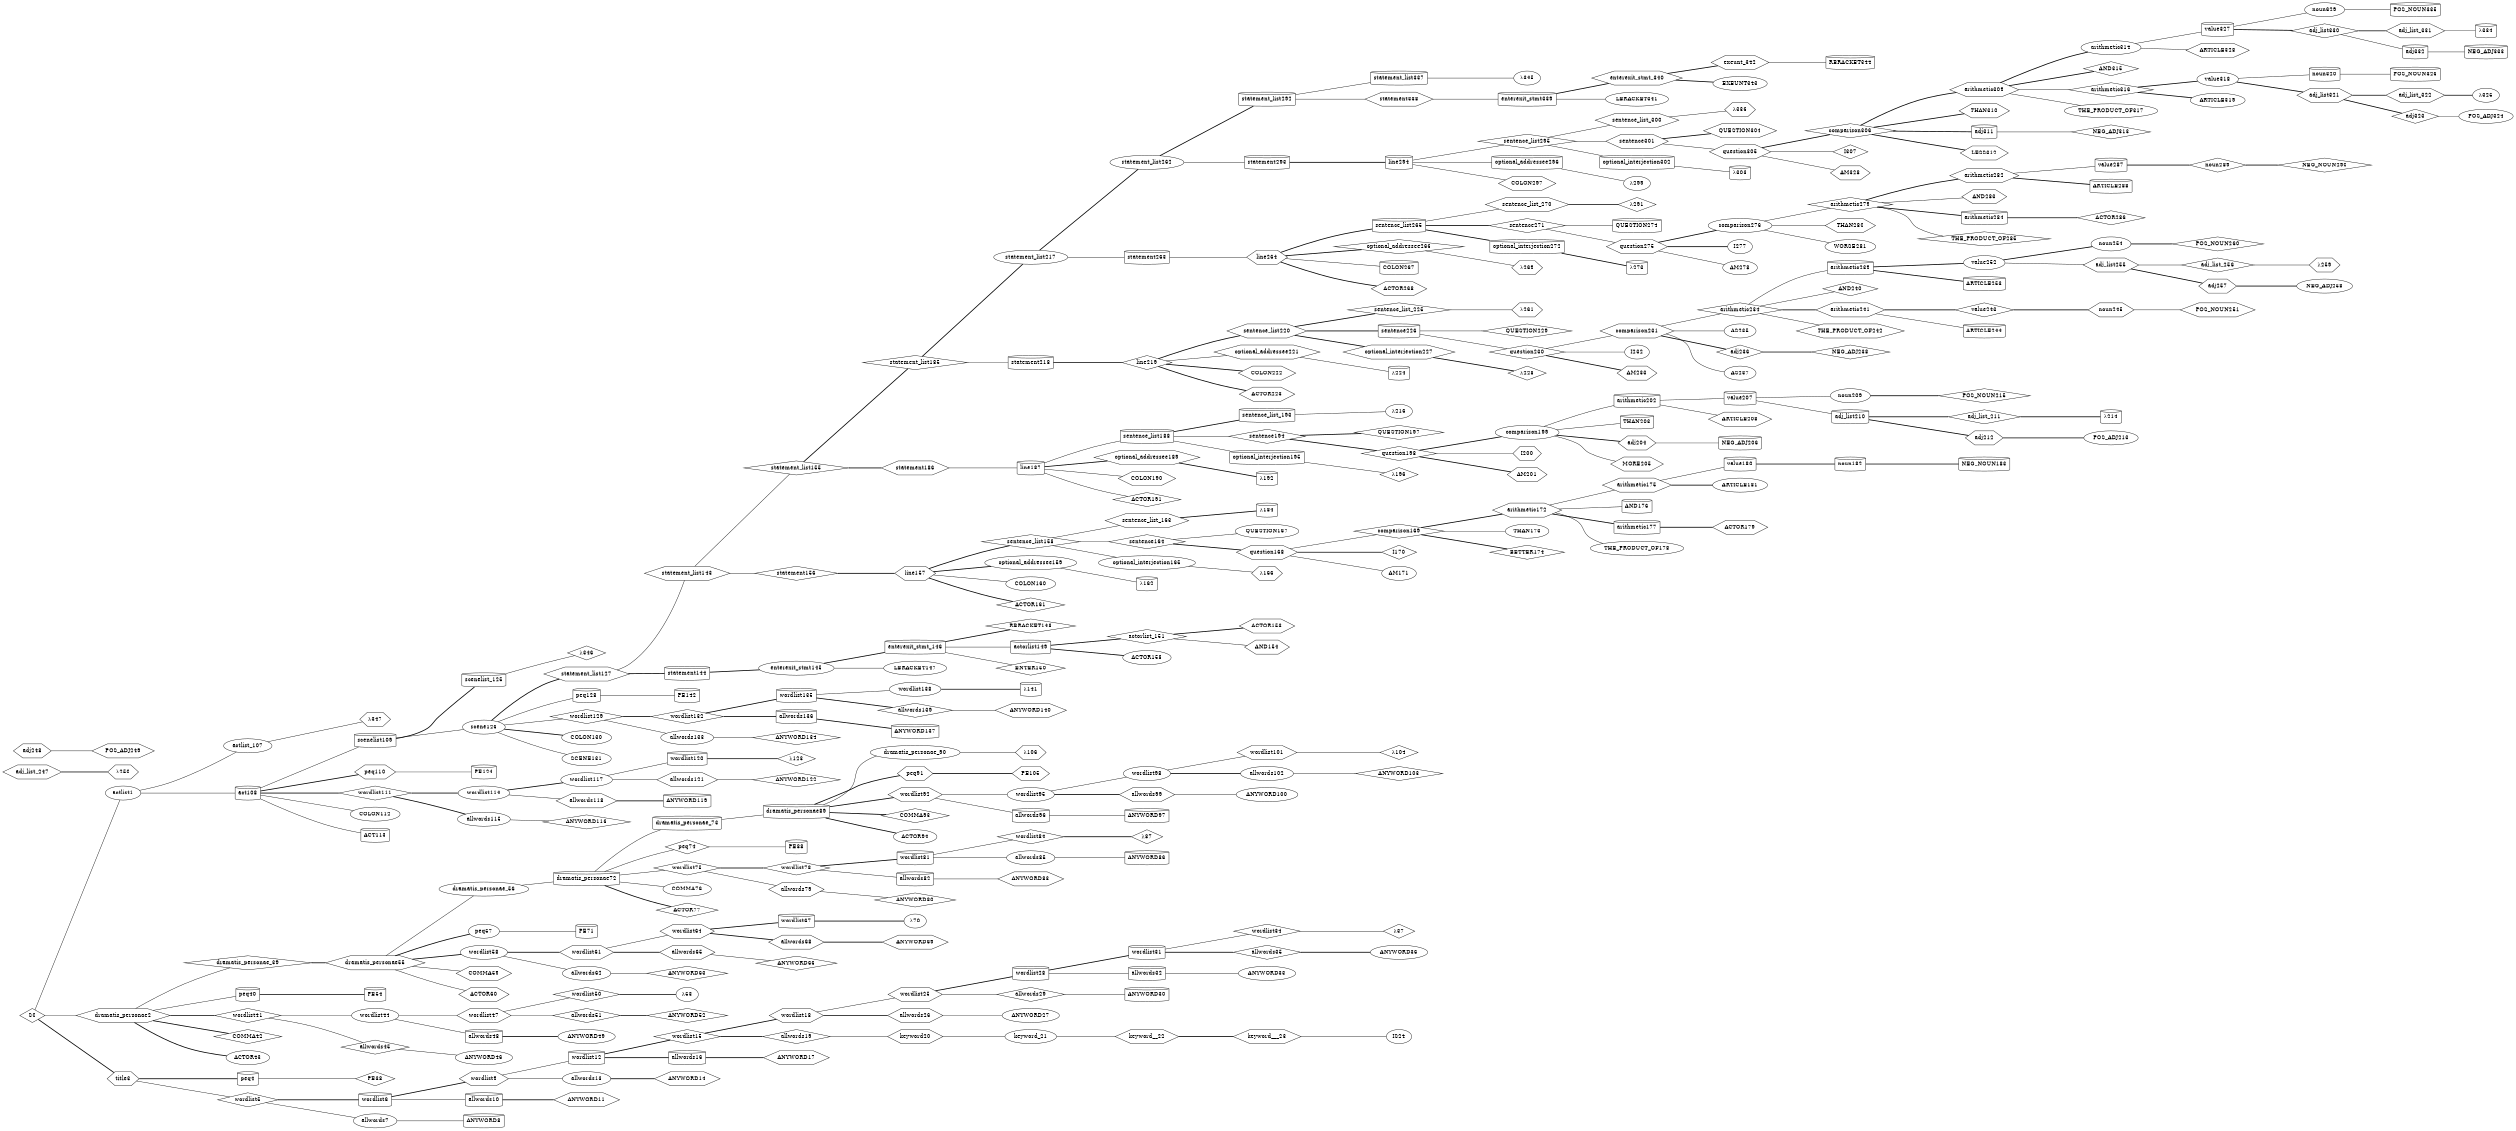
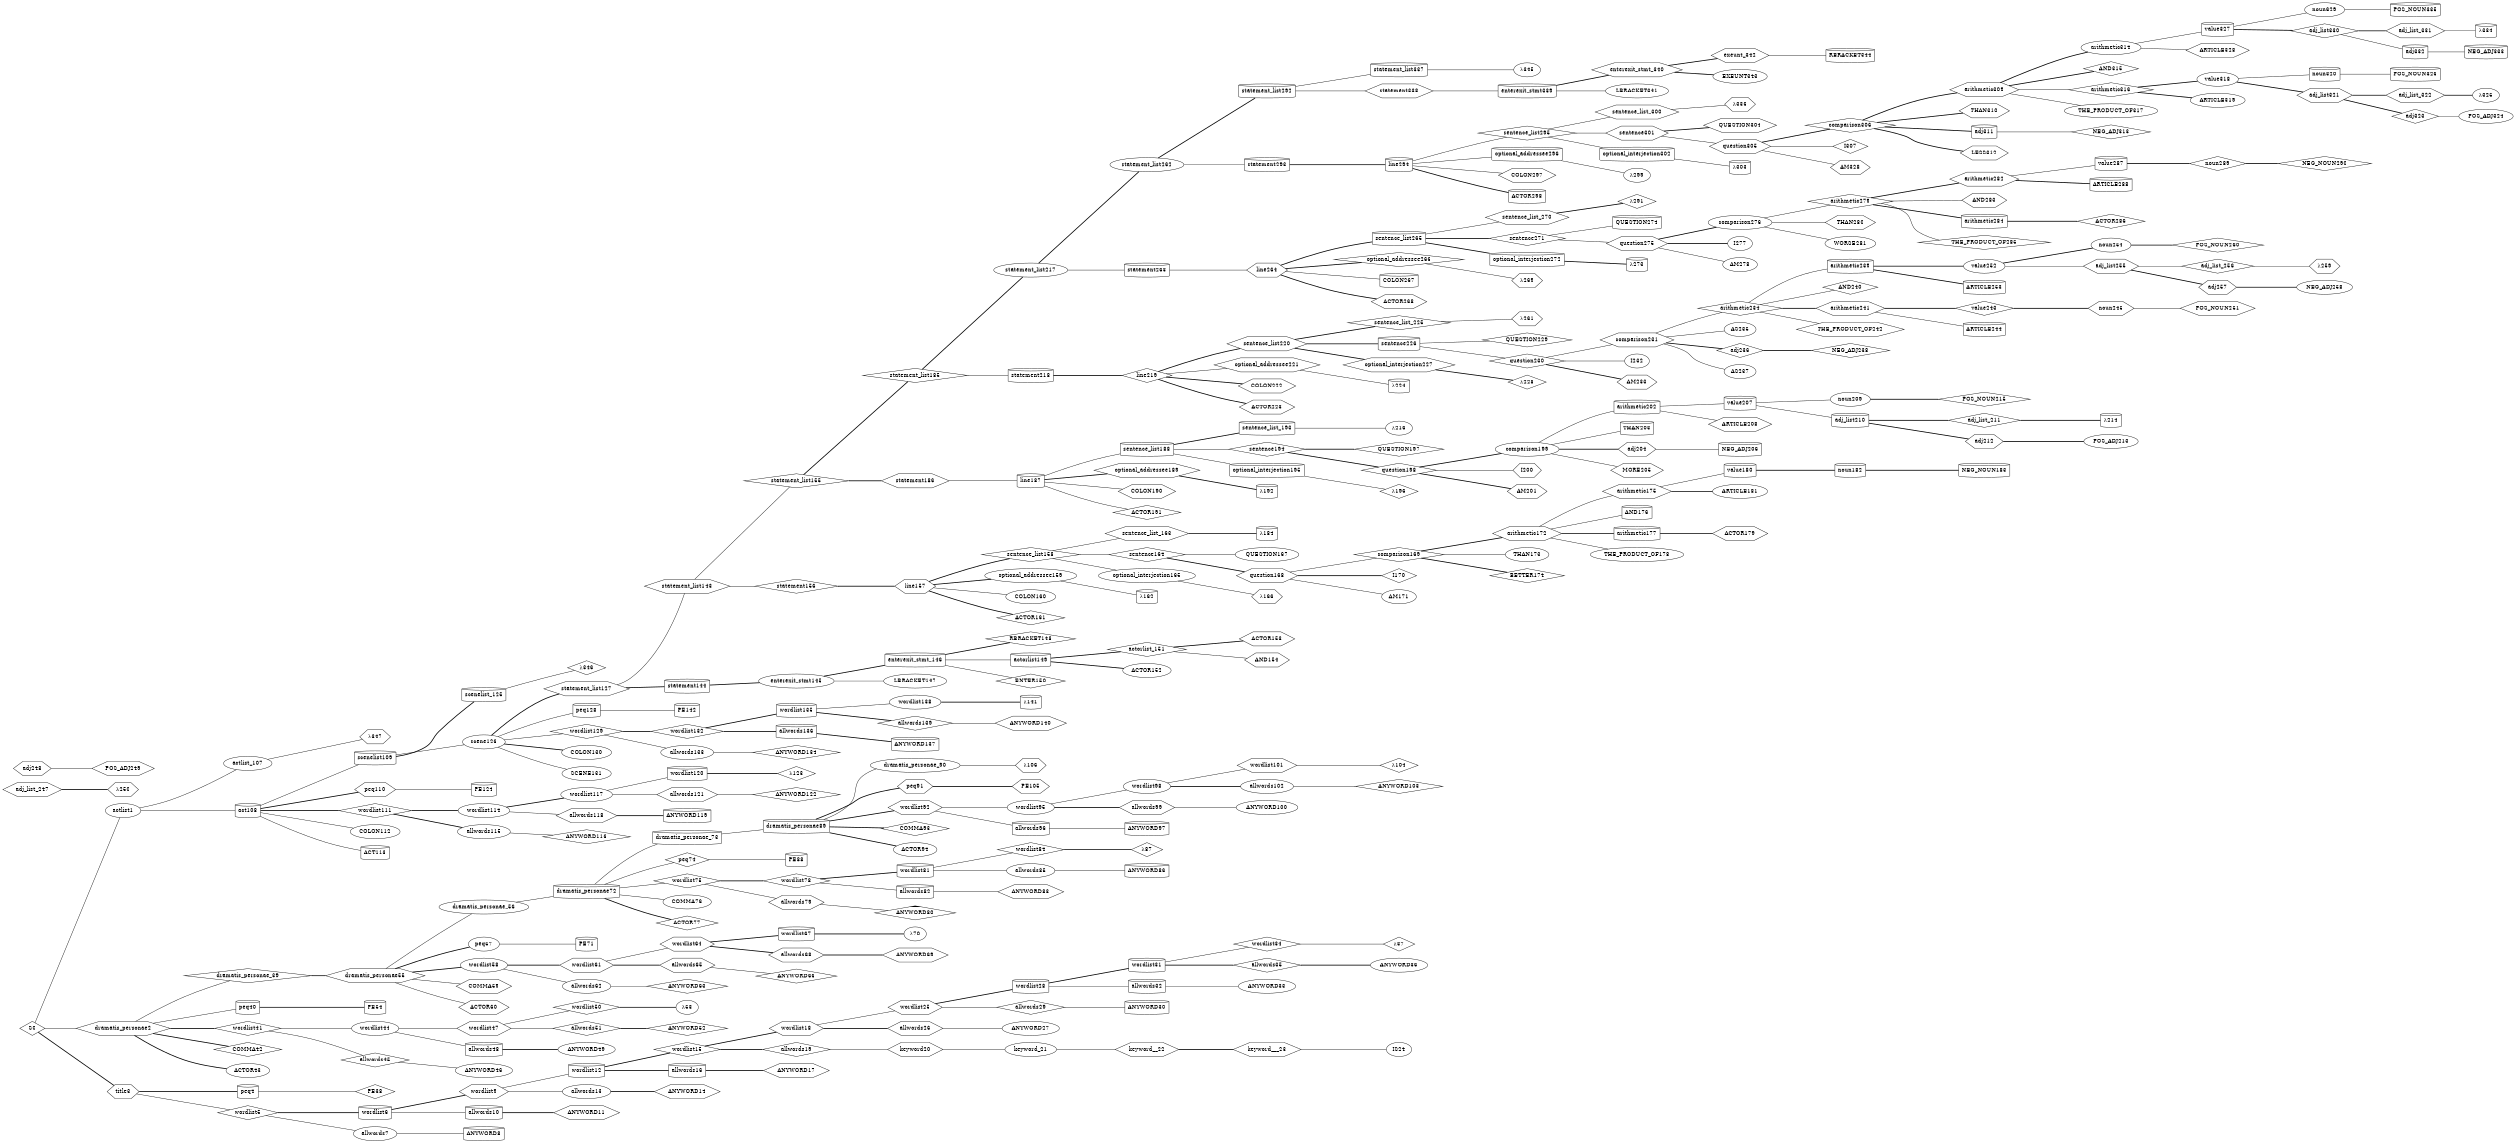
node "ACTOR298": added
node "ACTOR158": label "ACTOR158" -> "ACTOR152"
